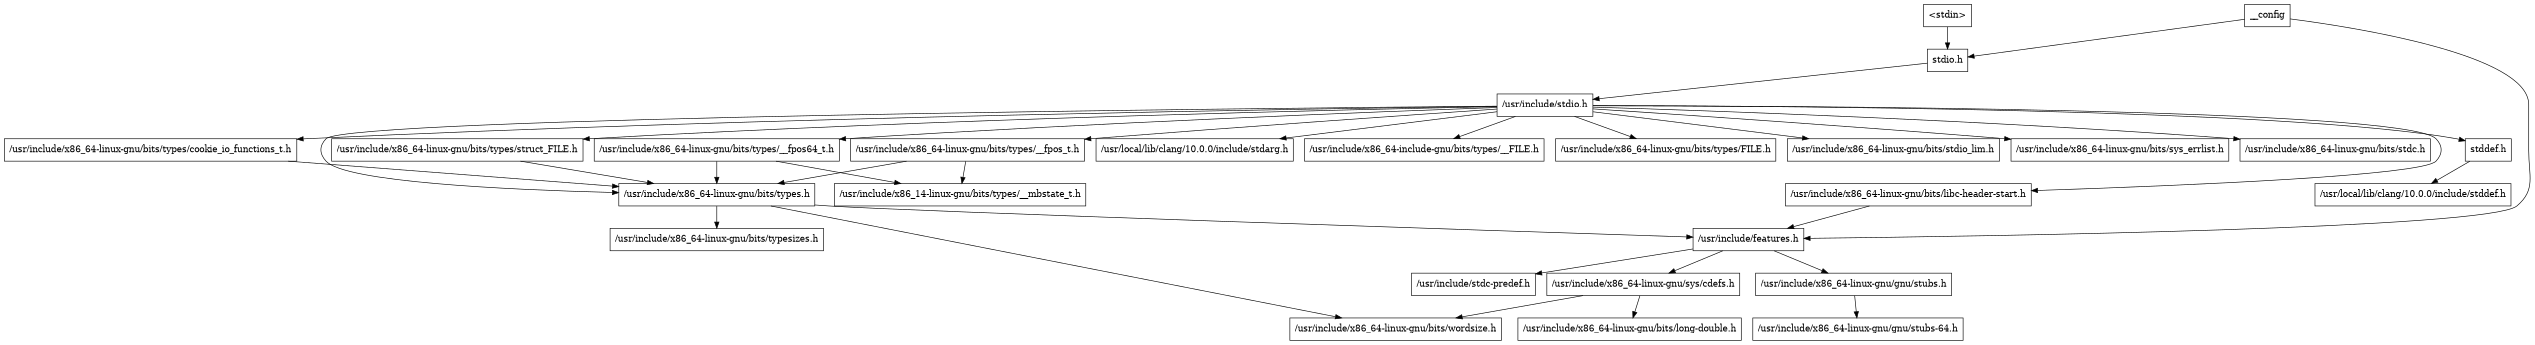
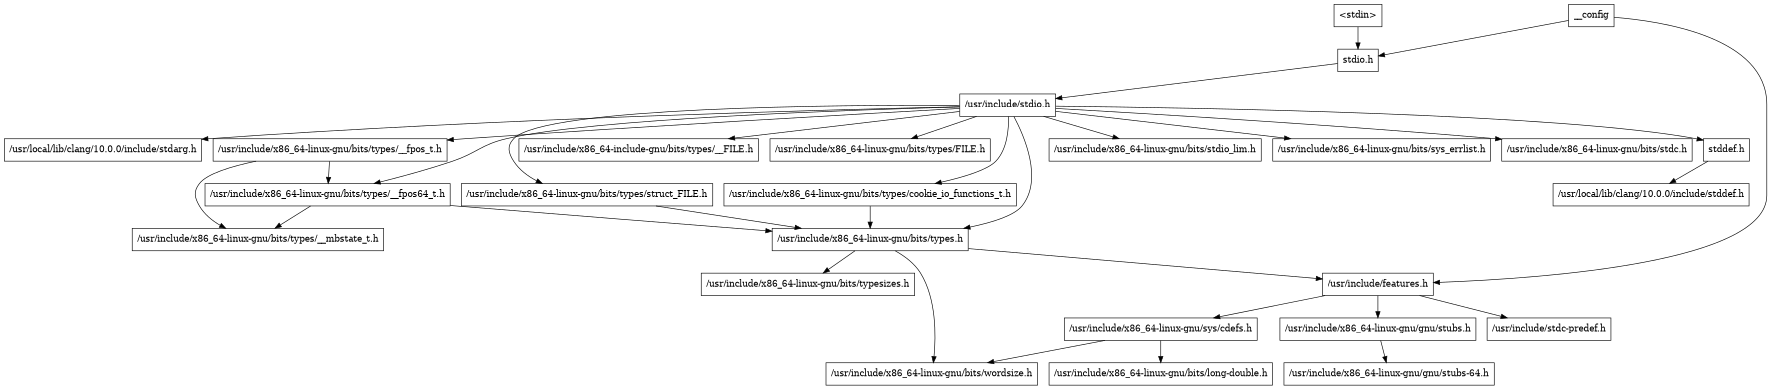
edge "/usr/include/x86_64-linux-gnu/bits/types/__fpos_t.h" -> "/usr/include/x86_64-linux-gnu/bits/types.h": now "/usr/include/x86_64-linux-gnu/bits/types/__fpos_t.h" -> "/usr/include/x86_64-linux-gnu/bits/types/__fpos64_t.h"
node "/usr/include/x86_14-linux-gnu/bits/types/__mbstate_t.h": label "/usr/include/x86_14-linux-gnu/bits/types/__mbstate_t.h" -> "/usr/include/x86_64-linux-gnu/bits/types/__mbstate_t.h"
node "/usr/include/x86_64-linux-gnu/bits/libc-header-start.h": removed
